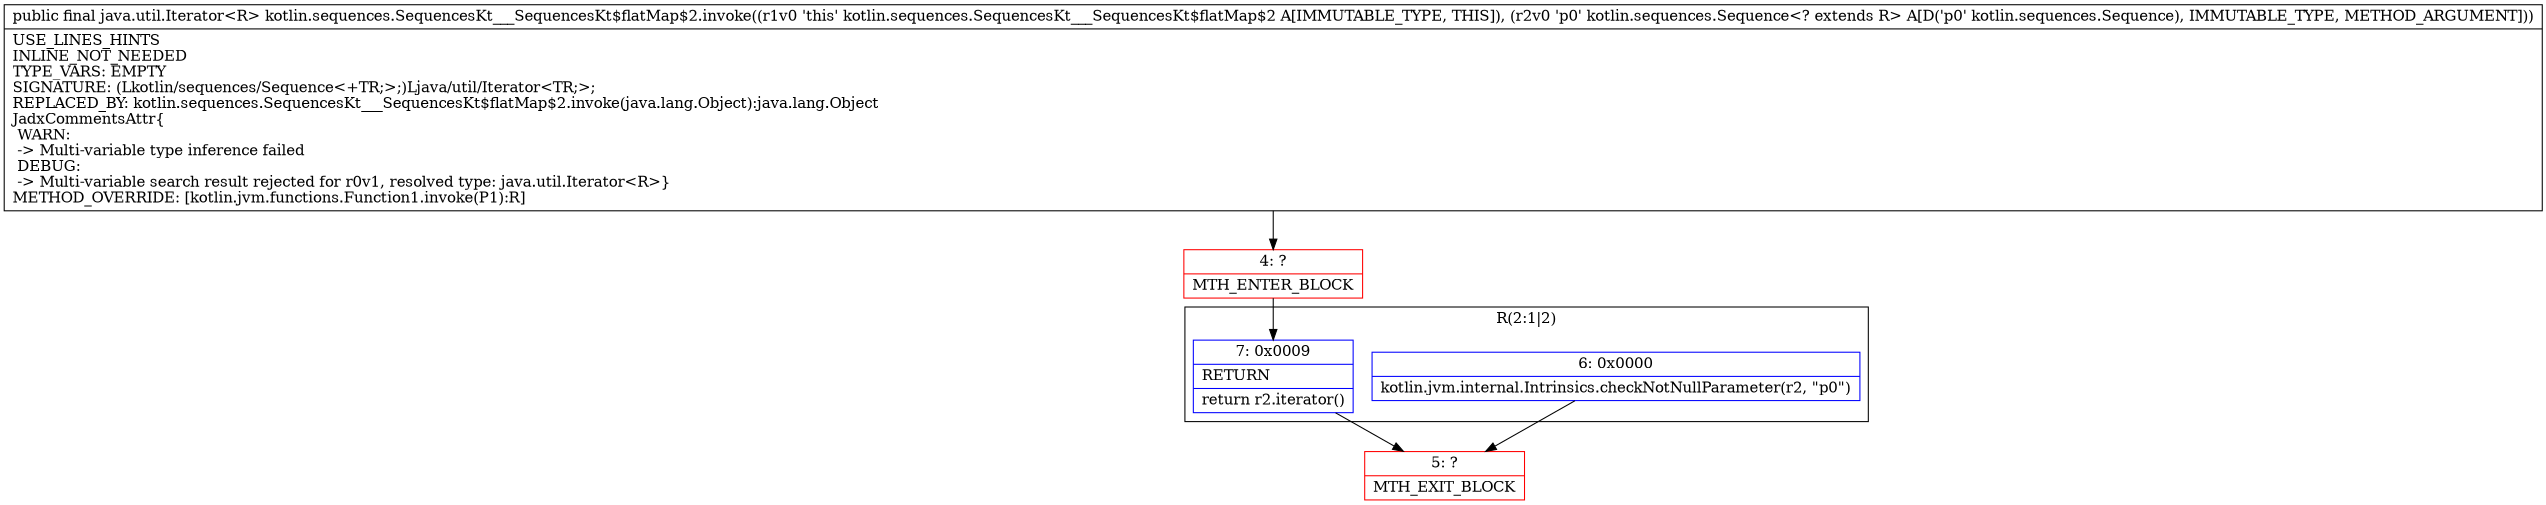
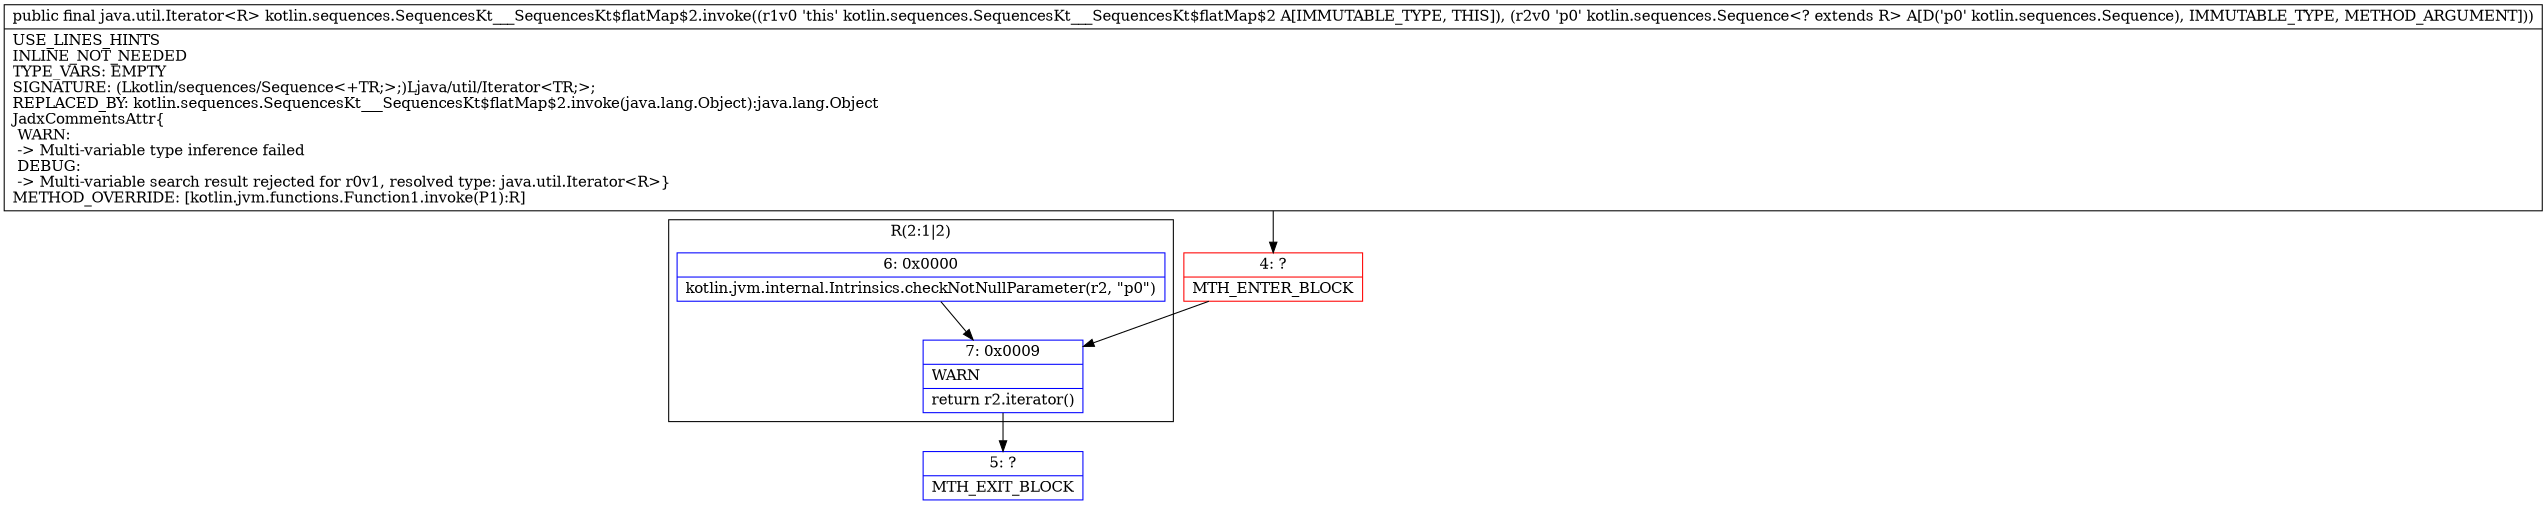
node "7: 0x0009": text "RETURN" -> "WARN"
edge "6: 0x0000" -> "5: ?": now "6: 0x0000" -> "7: 0x0009"
node "5: ?": color red -> blue
